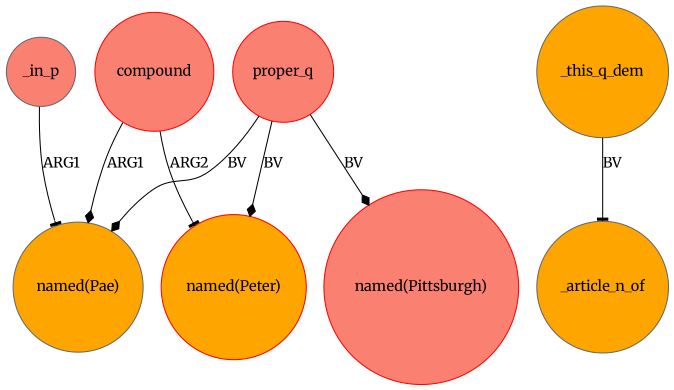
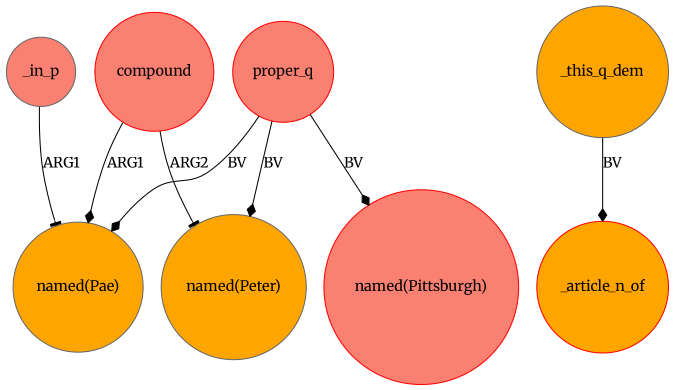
edge "_this_q_dem" -> "_article_n_of": arrowhead tee -> diamond
node "named(Peter)": color red -> gray40
node "_article_n_of": color gray40 -> red
